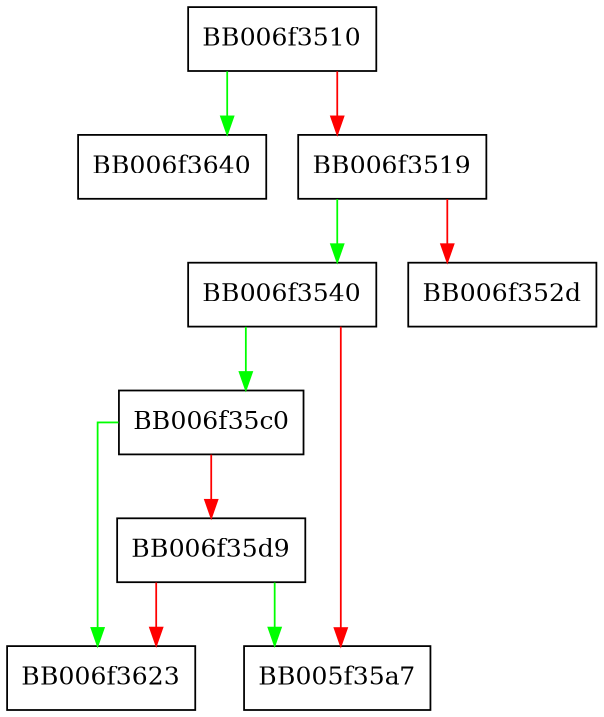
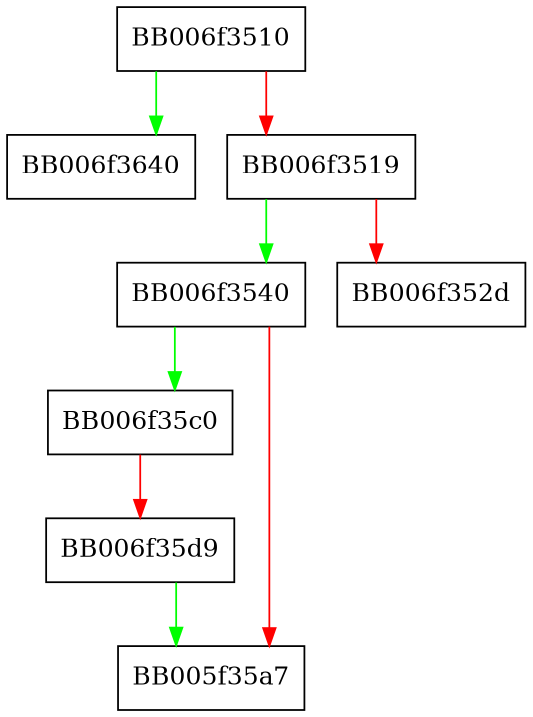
node "BB006f3623": removed
